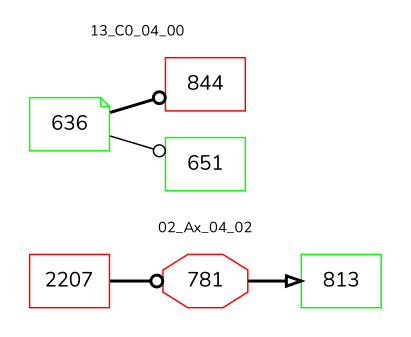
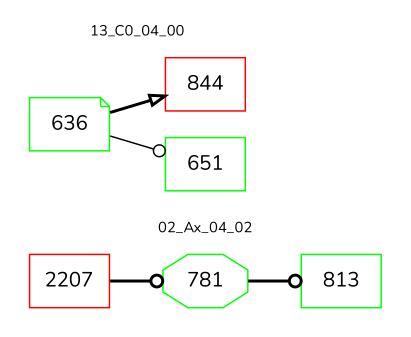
edge "636" -> "844": arrowhead odot -> onormal
node "781": color red -> green
edge "781" -> "813": arrowhead onormal -> odot
